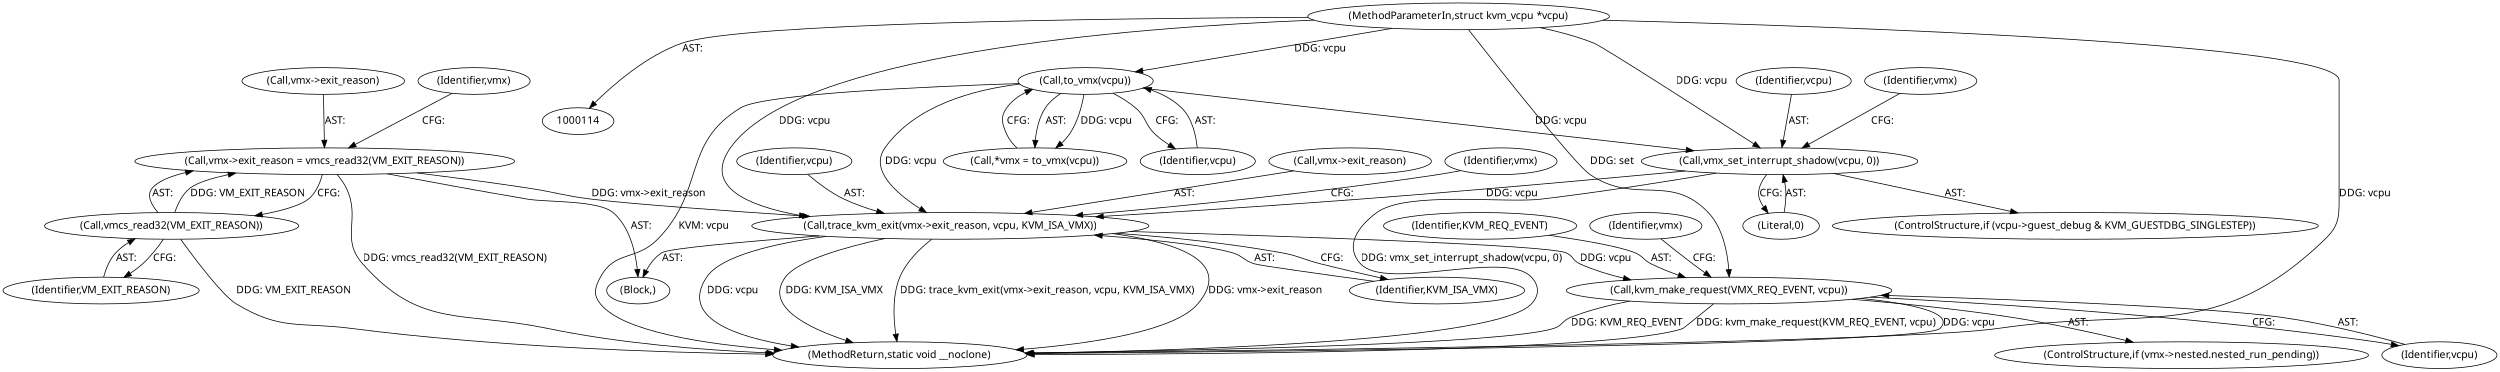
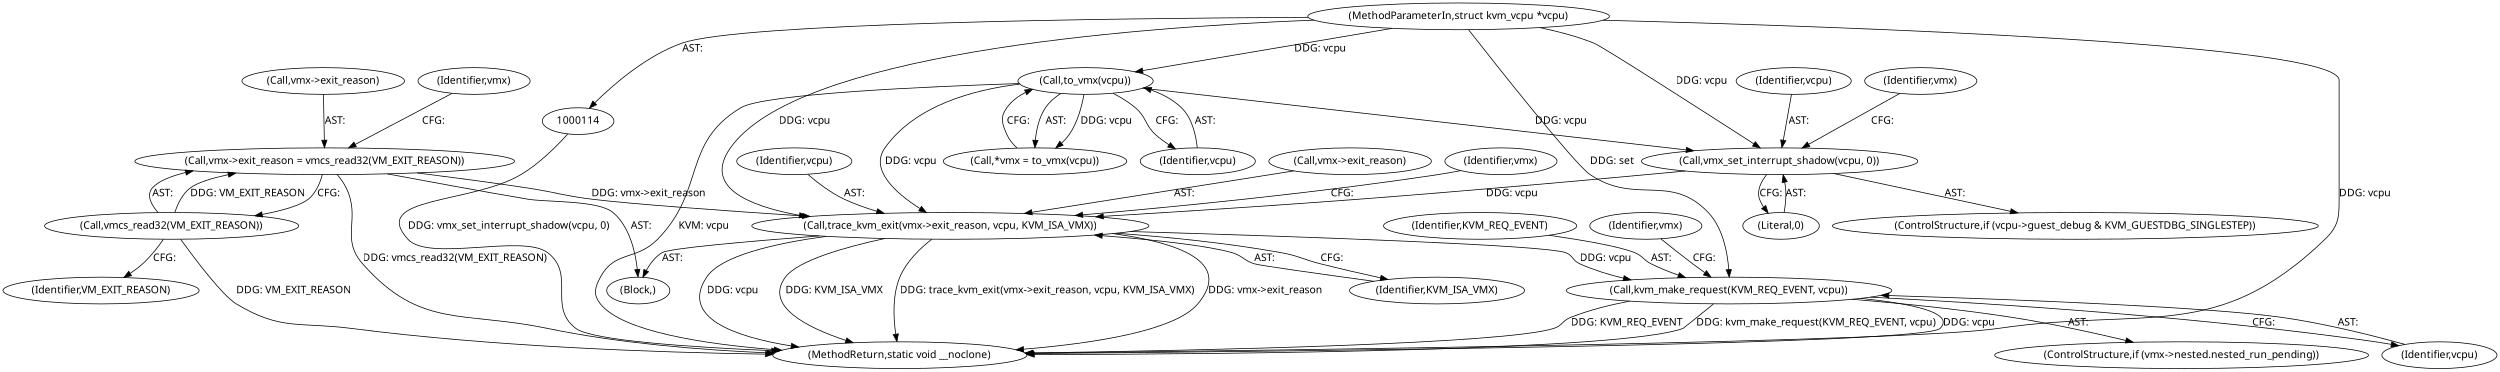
edge "(Identifier,VM_EXIT_REASON)" -> "(Call,vmcs_read32(VM_EXIT_REASON))": removed, label "AST:"
edge "(Call,vmx_set_interrupt_shadow(vcpu, 0))" -> "(MethodReturn,static void __noclone)": now "1000114" -> "(MethodReturn,static void __noclone)"
node "(Call,kvm_make_request(VMX_REQ_EVENT, vcpu))": label "(Call,kvm_make_request(VMX_REQ_EVENT, vcpu))" -> "(Call,kvm_make_request(KVM_REQ_EVENT, vcpu))"
